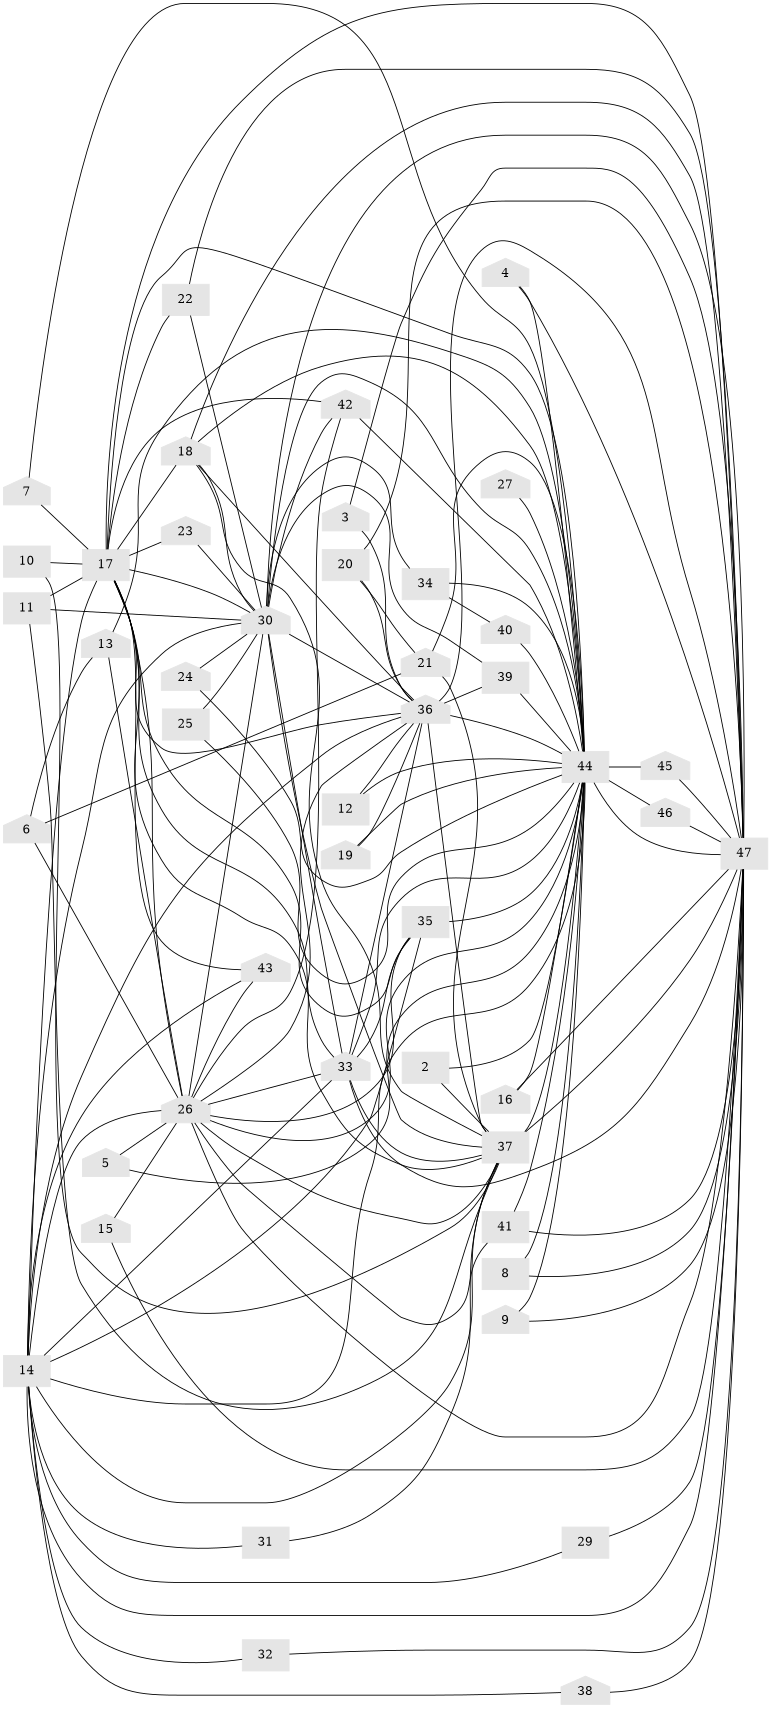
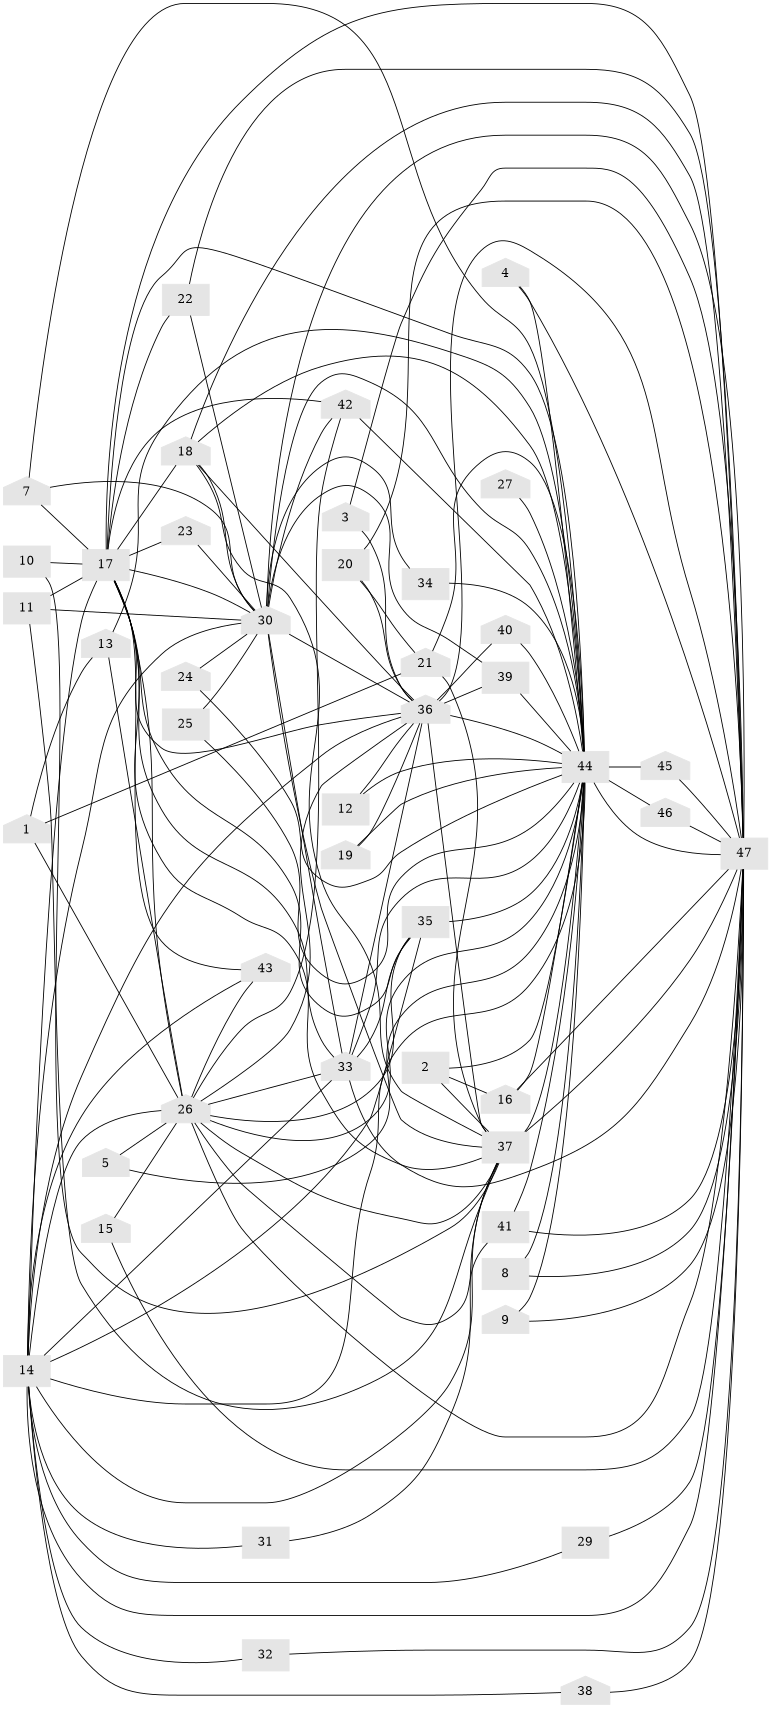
edge "34" -- "40": now "36" -- "40"
node "6": label "6" -> "1"
edge "30" -- "26": now "30" -- "7"
edge "2" -- "16": added
edge "33" -- "37": removed
